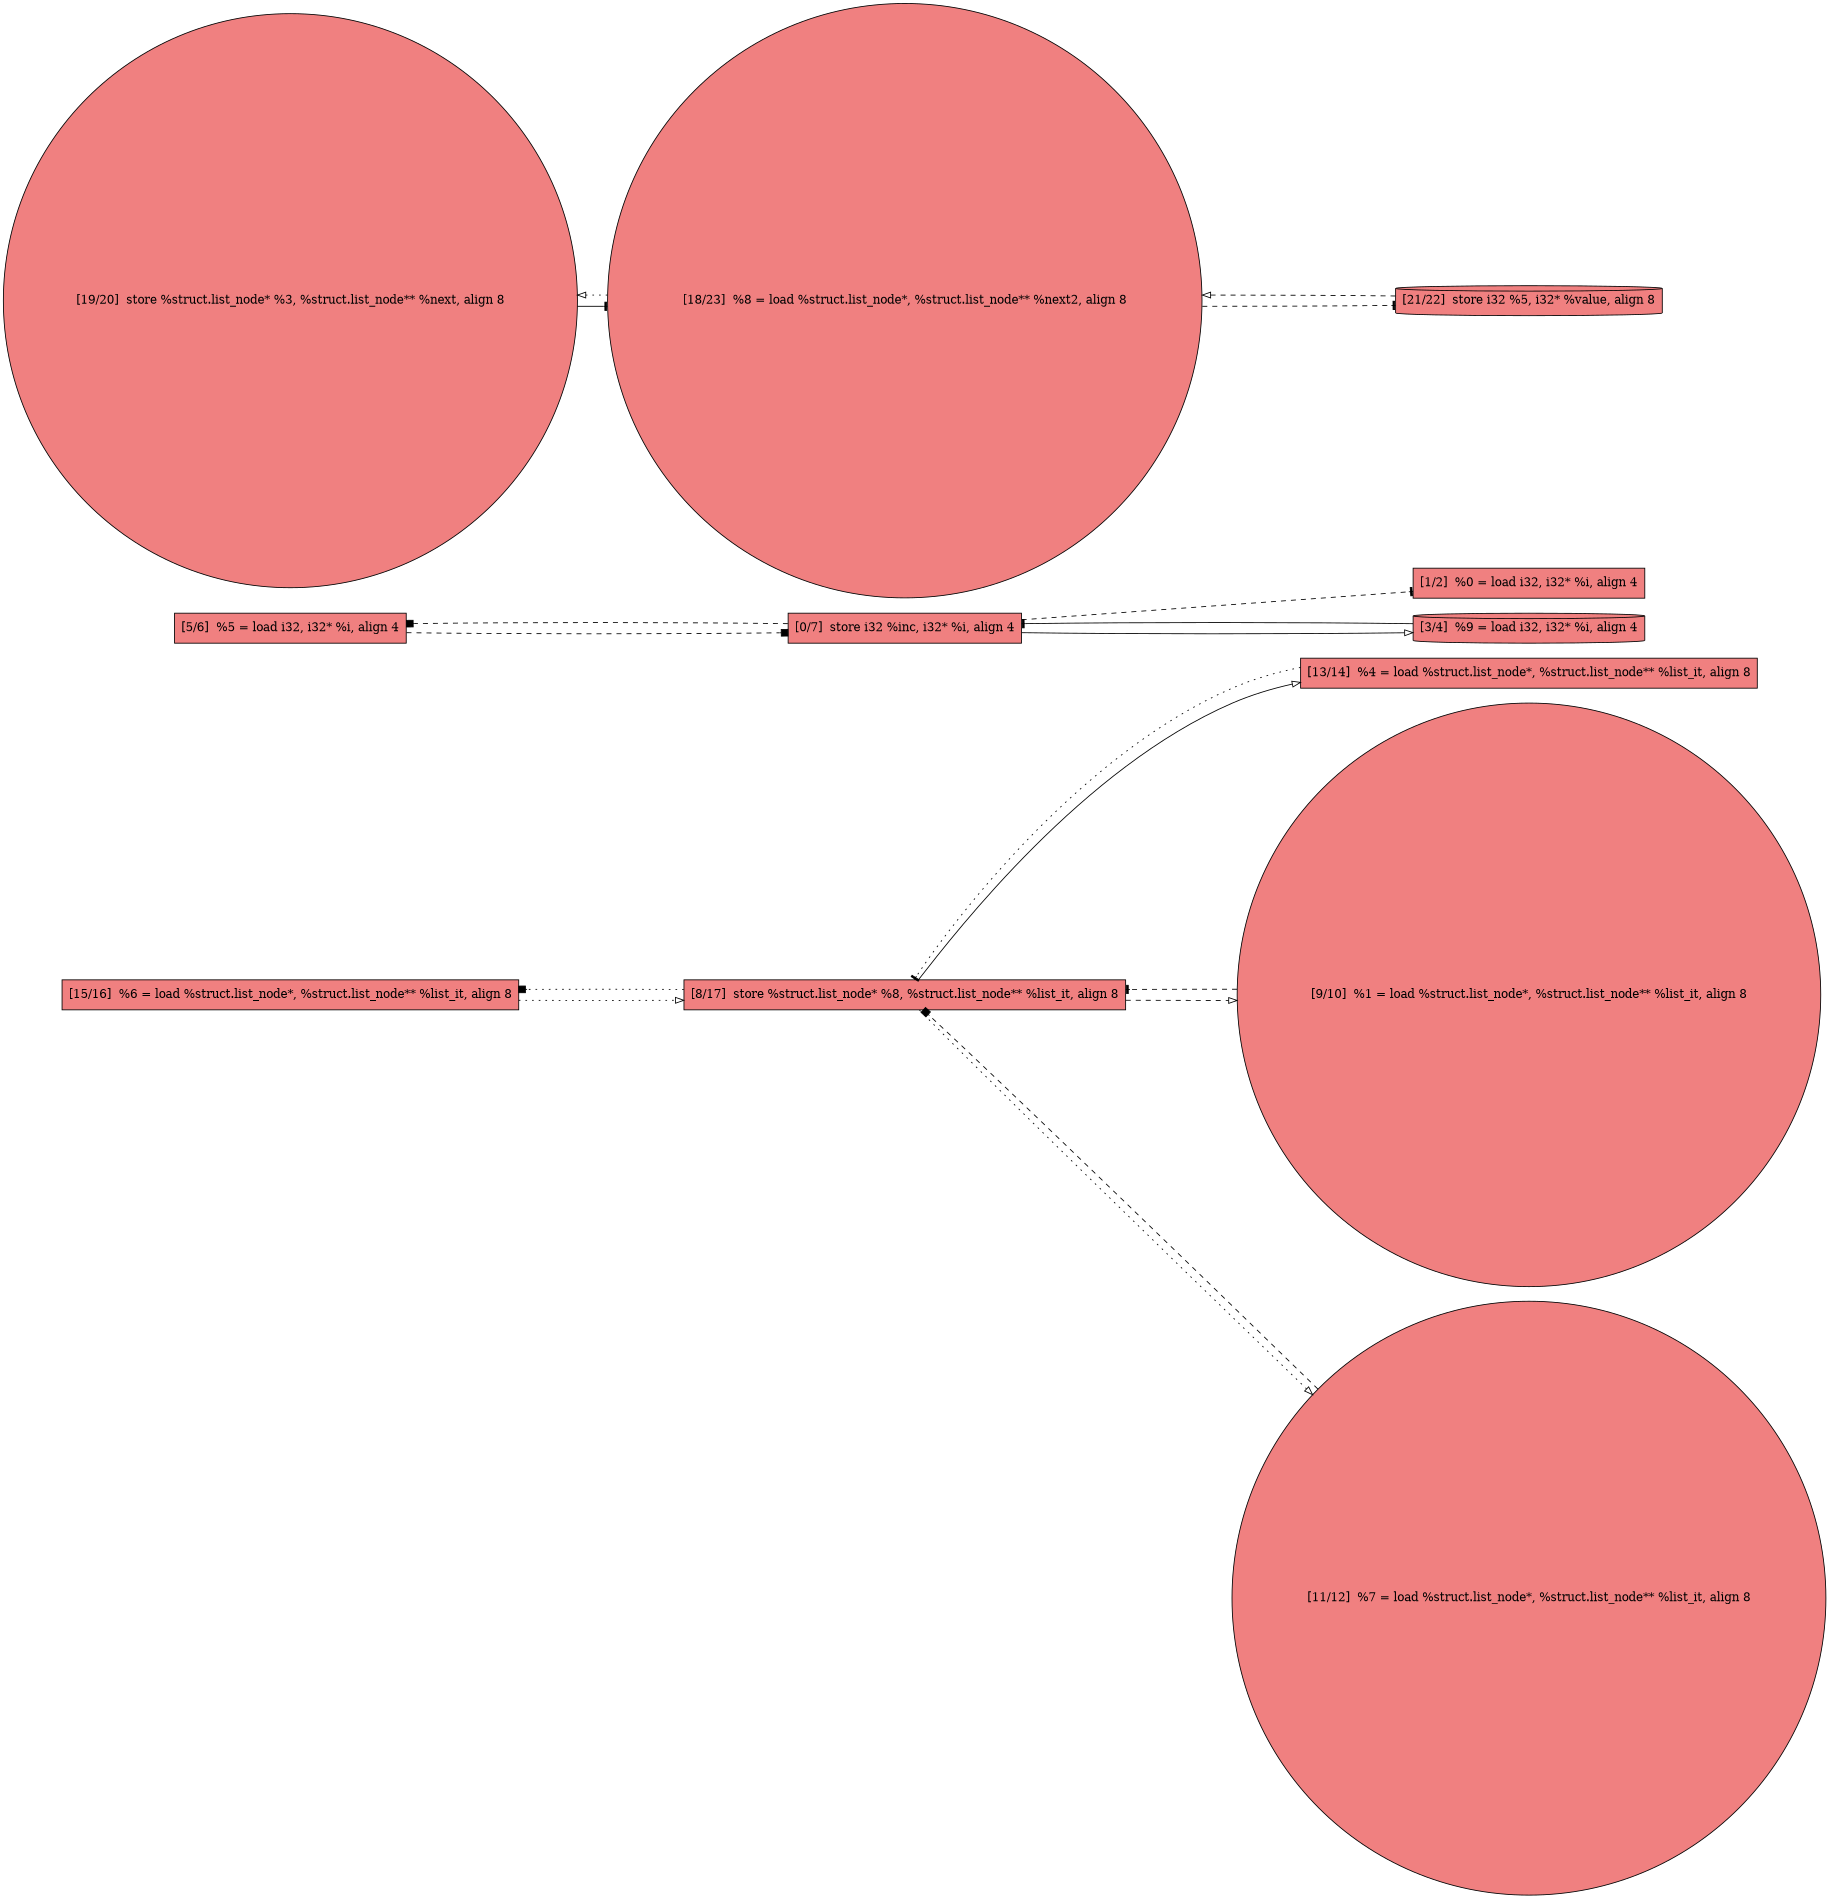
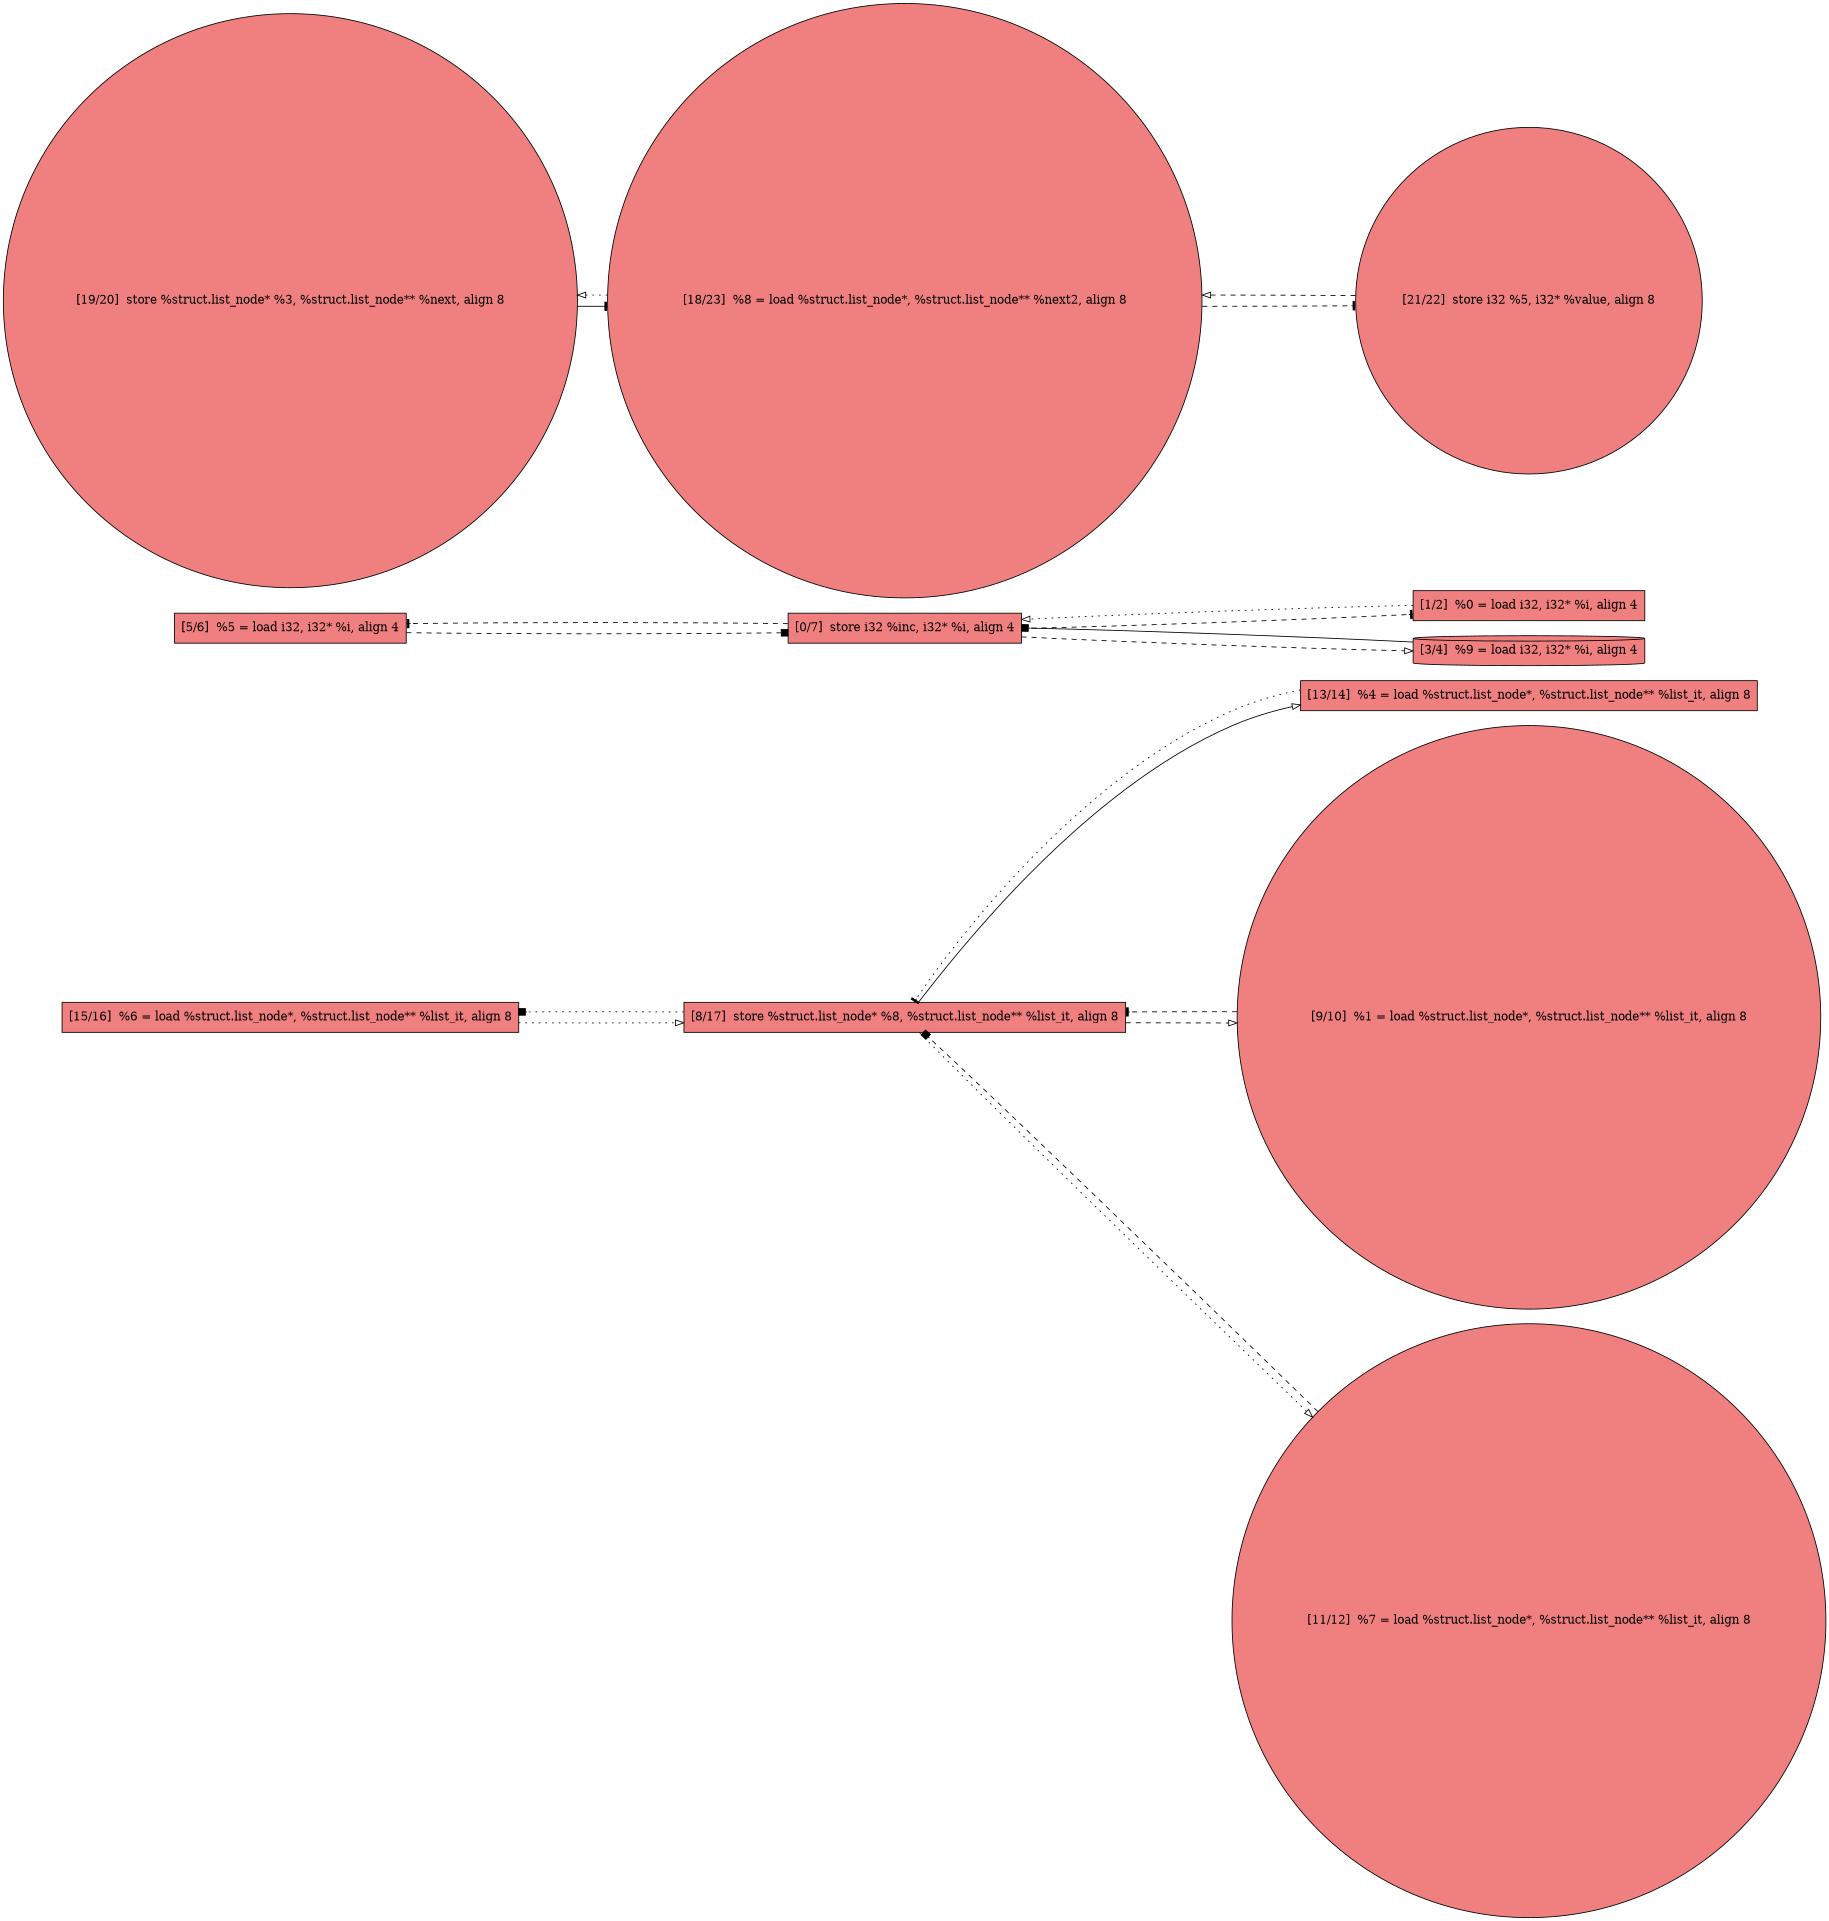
node "[21/22]  store i32 %5, i32* %value, align 8": shape cylinder -> circle
edge "[1/2]  %0 = load i32, i32* %i, align 4" -> "[0/7]  store i32 %inc, i32* %i, align 4": added
edge "[0/7]  store i32 %inc, i32* %i, align 4" -> "[5/6]  %5 = load i32, i32* %i, align 4": arrowhead box -> tee
edge "[3/4]  %9 = load i32, i32* %i, align 4" -> "[0/7]  store i32 %inc, i32* %i, align 4": arrowhead tee -> box
edge "[0/7]  store i32 %inc, i32* %i, align 4" -> "[3/4]  %9 = load i32, i32* %i, align 4": style solid -> dashed
